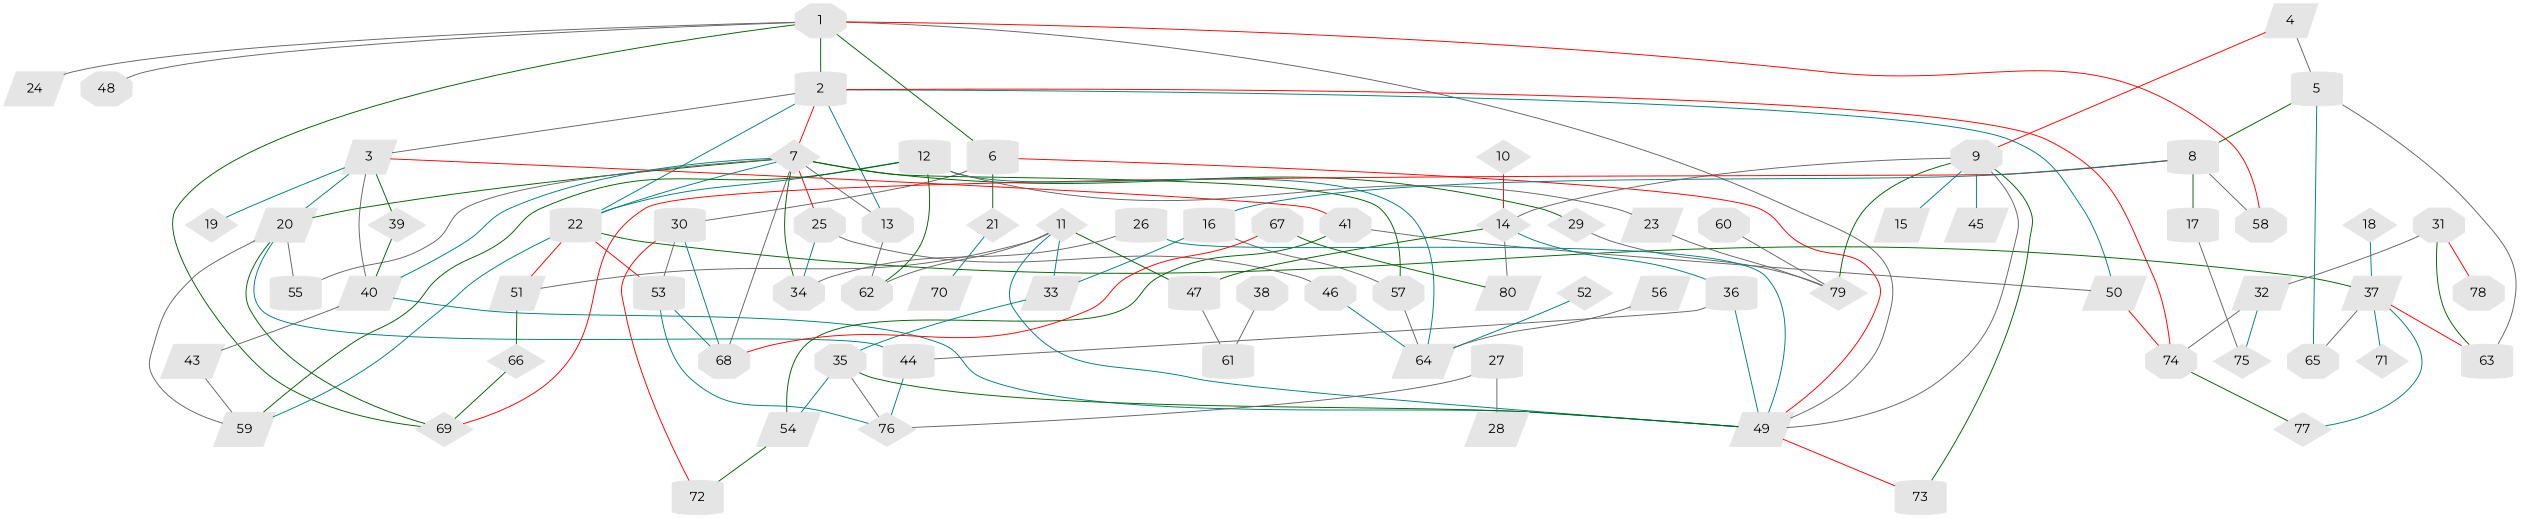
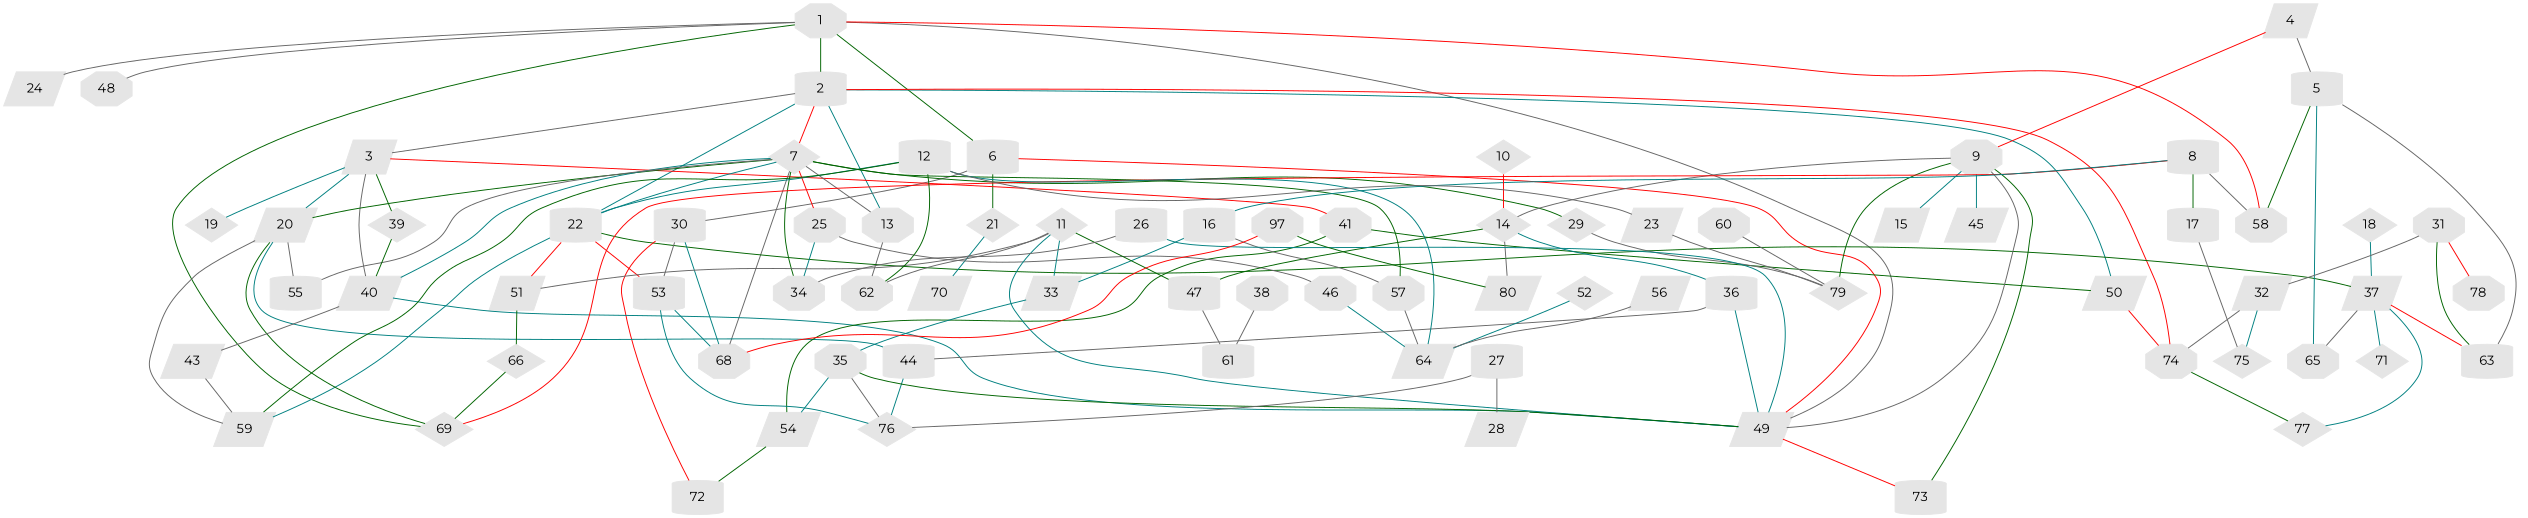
edge "5" -- "8": now "5" -- "58"
node "67": label "67" -> "97"
edge "41" -- "50": color gray40 -> darkgreen
